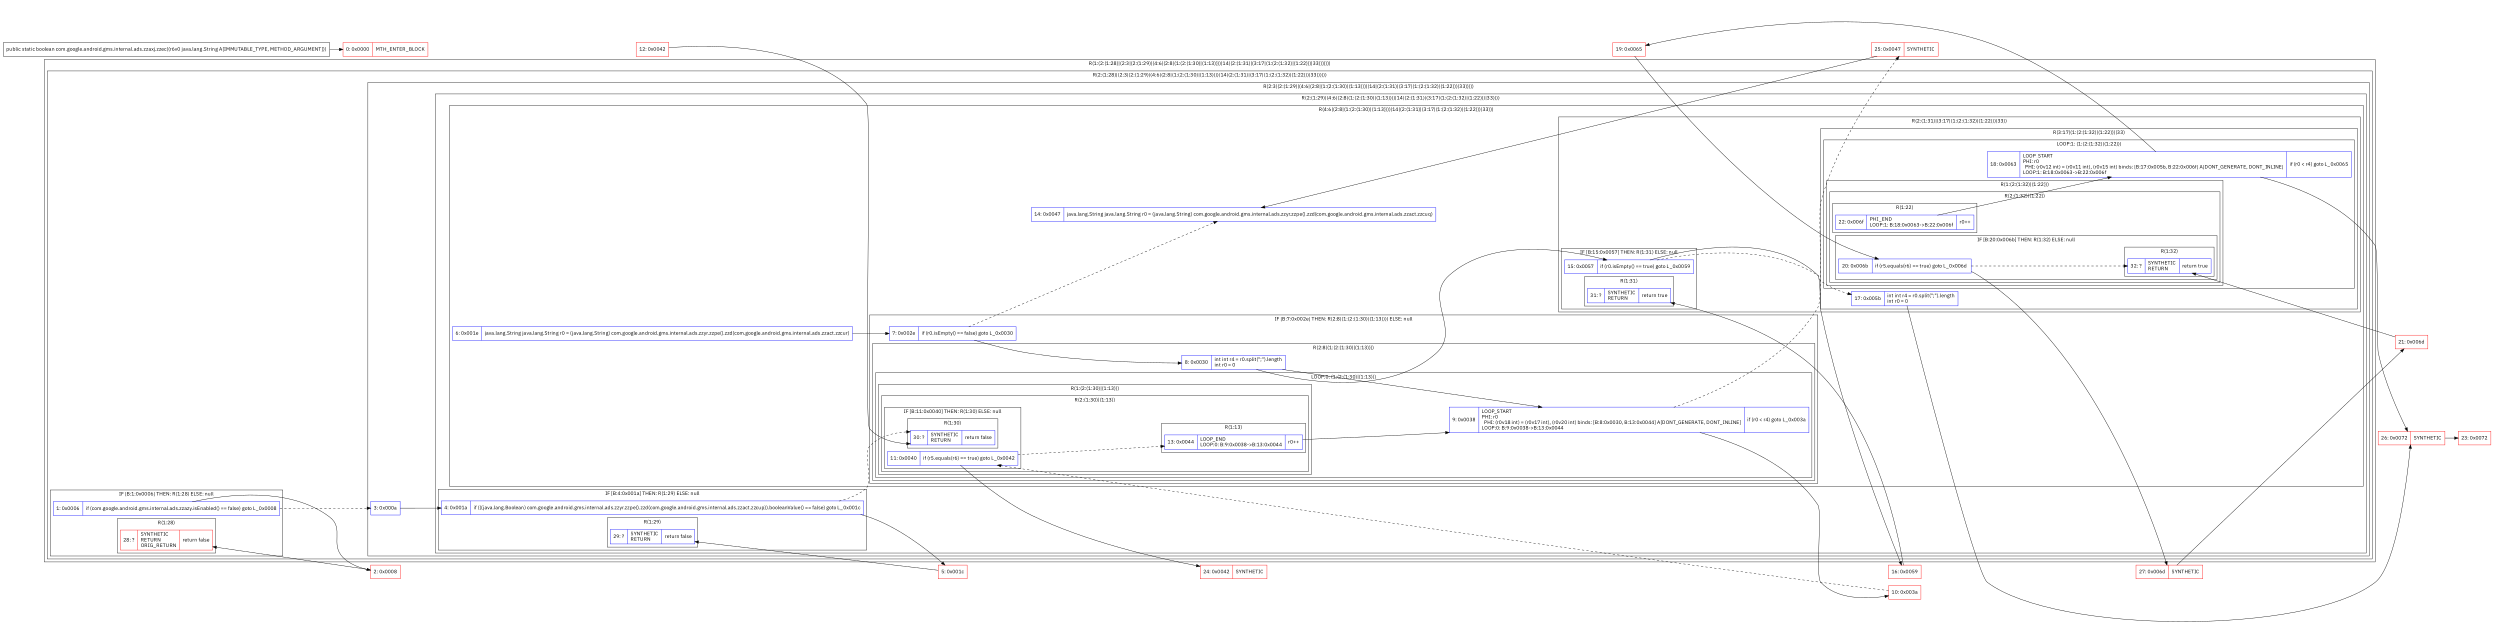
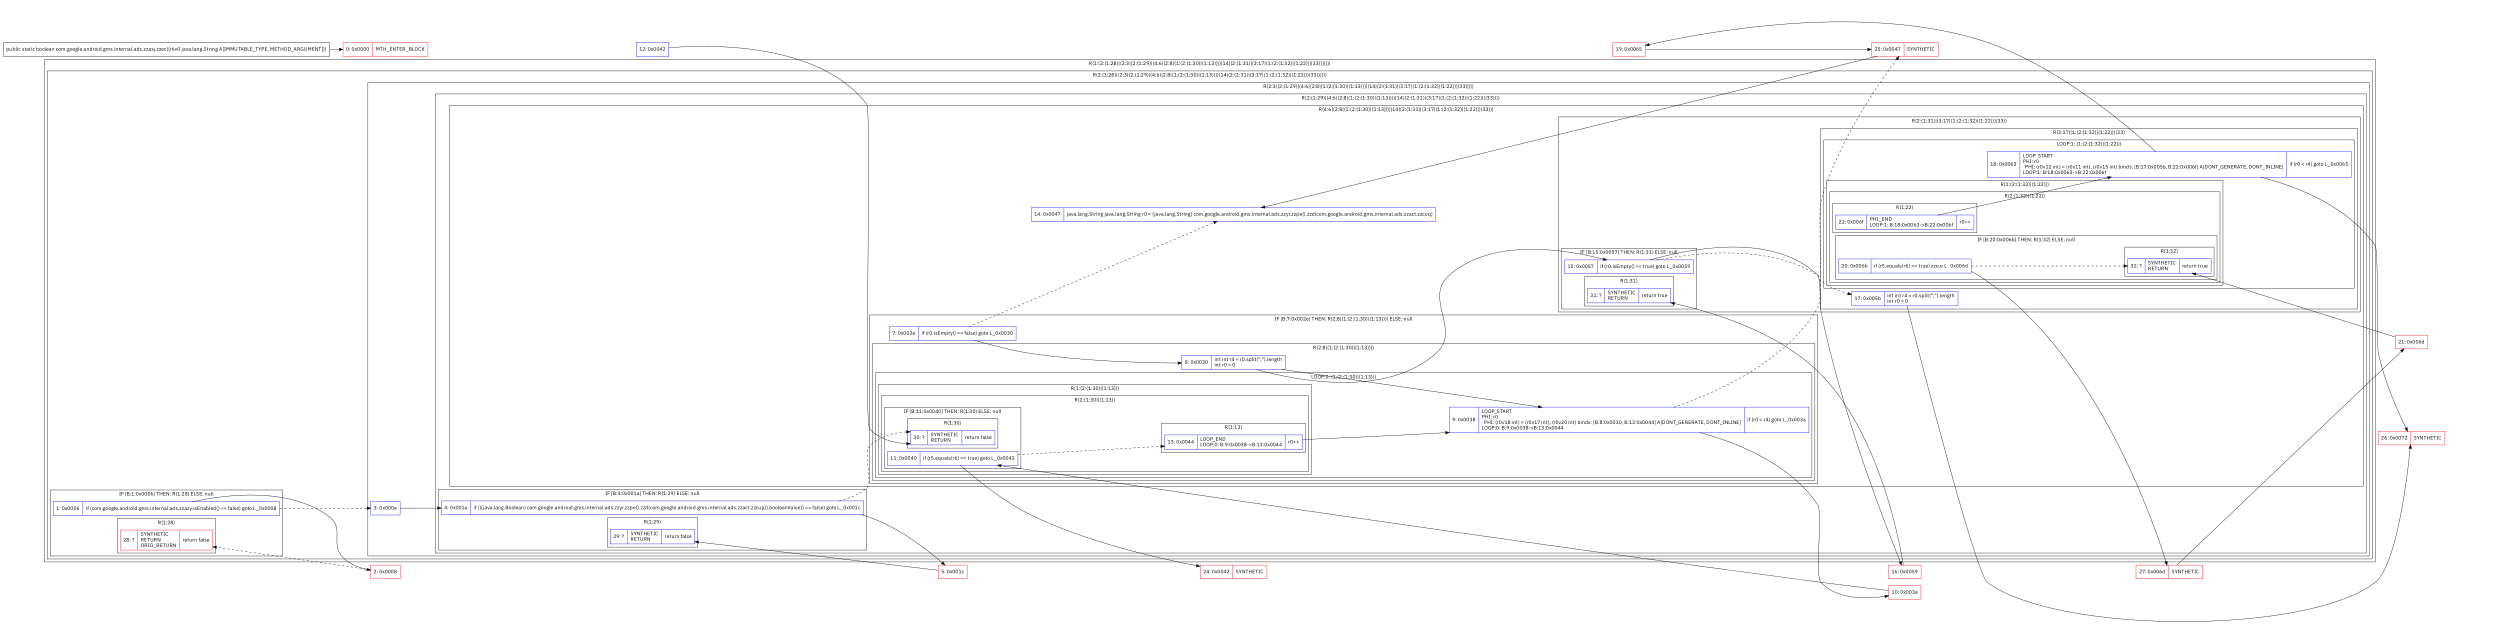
node "12: 0x0042": color red -> blue
edge "19: 0x0065" -> "20: 0x006b": now "19: 0x0065" -> "25: 0x0047"
node "20: 0x006b": text "if (r5.equals(r6) == true) goto L_0x006d" -> "if (r5.equals(r6) == true) zzcur L_0x006d"
node "6: 0x001e": removed
node "23: 0x0072": removed
edge "10: 0x003a" -> "11: 0x0040": style dashed -> solid
edge "2: 0x0008" -> "28: ?": style solid -> dashed
